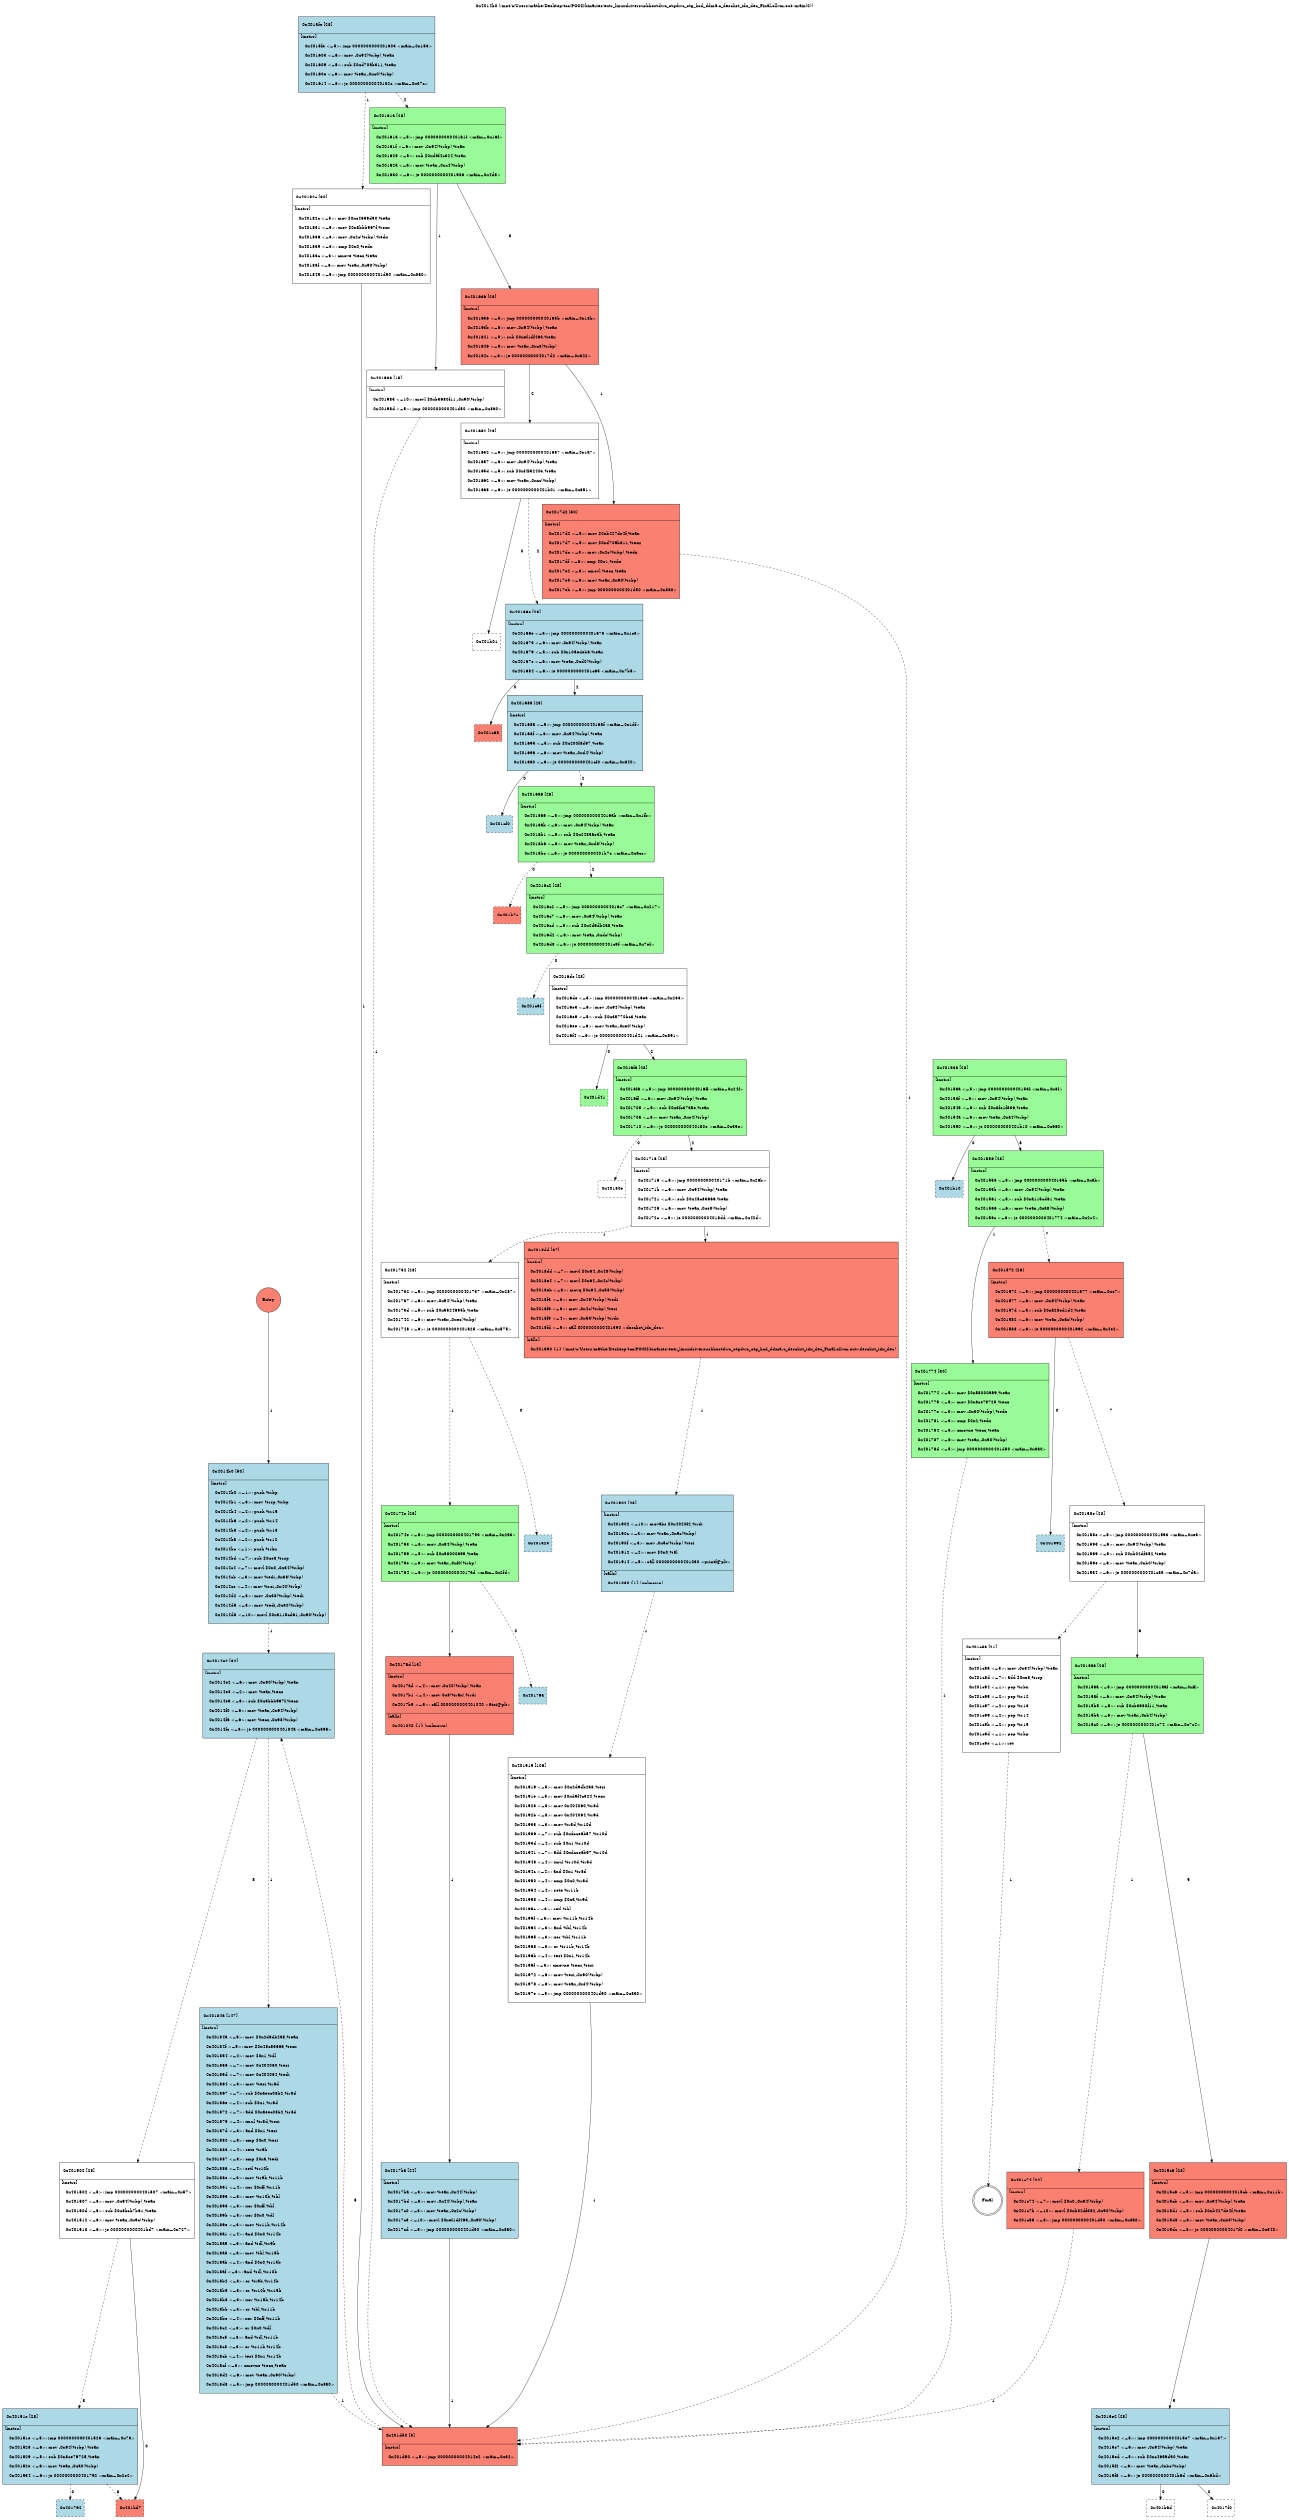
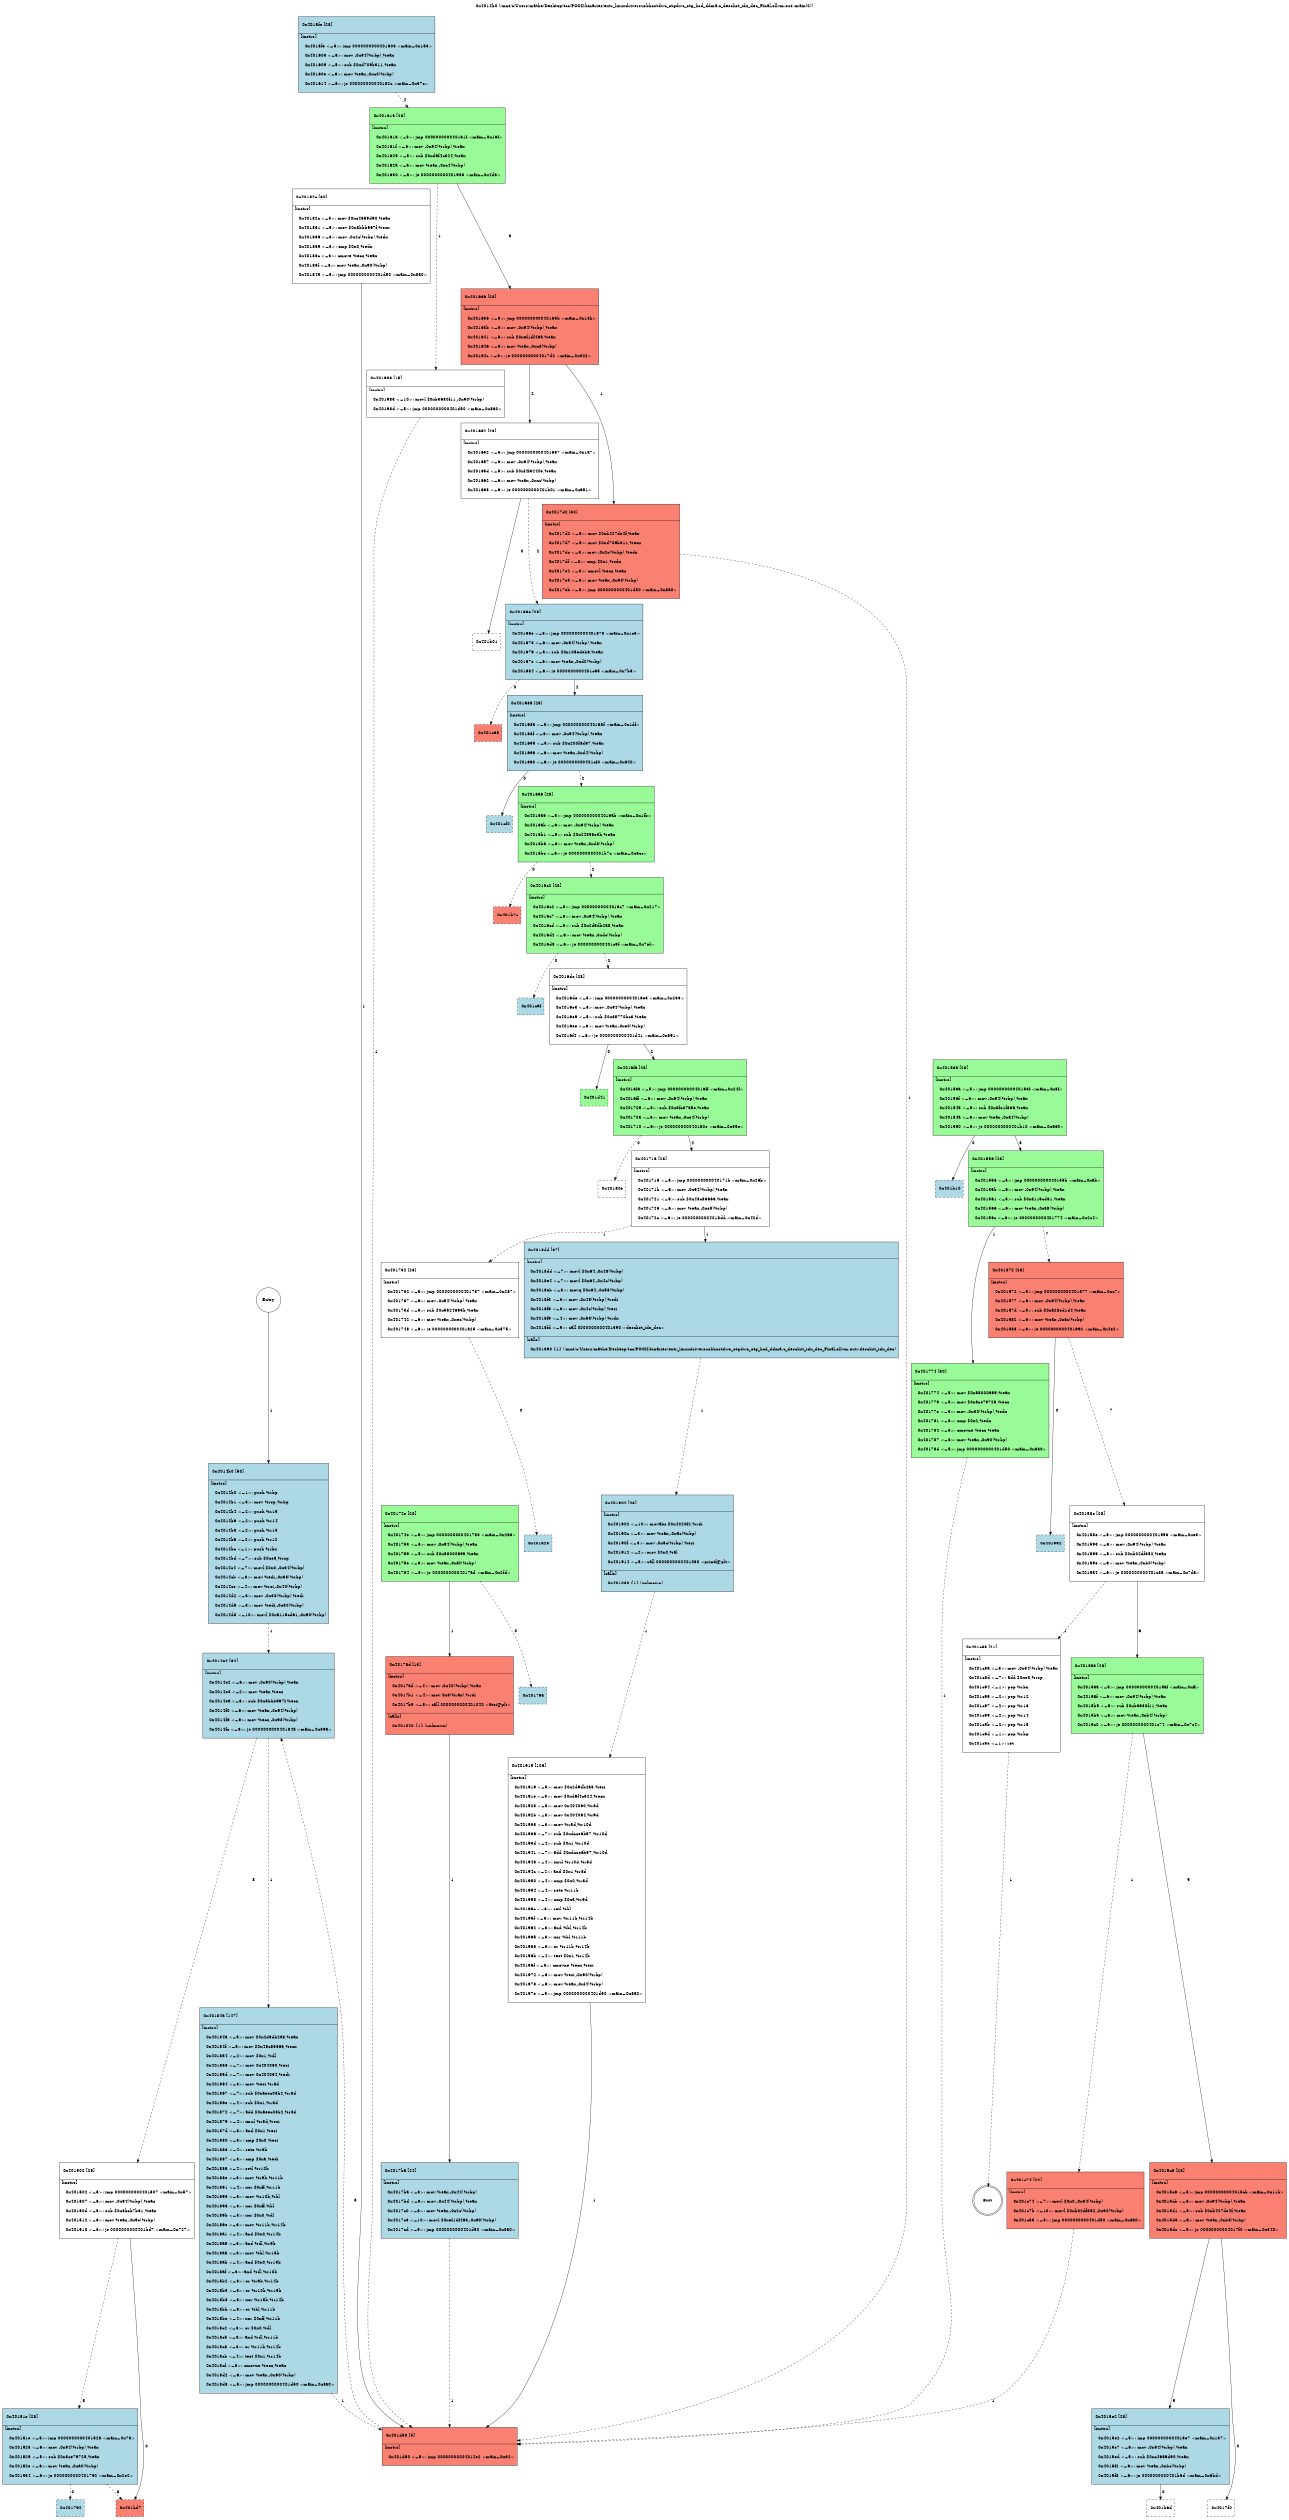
edge "0x4015fe [28]" -> "0x40182c [30]": removed, label "1"
edge "0x40161a [28]" -> "0x401983 [15]": style solid -> dashed
edge "0x40166e [28]" -> "0x401c65": style solid -> dashed
edge "0x4016c2 [28]" -> "0x4016de [28]": added, label "2"
node "Entry": fillcolor salmon -> white
node "0x4018dd [37]": fillcolor salmon -> lightblue
edge "0x401732 [28]" -> "0x40174e [28]": removed, label "1"
node "Final": label "Final" -> "Exit"
edge "0x4017ba [24]" -> "0x401d50 [5]": style solid -> dashed
edge "0x4015e2 [28]" -> "0x4017f0": now "0x4015c6 [28]" -> "0x4017f0"
